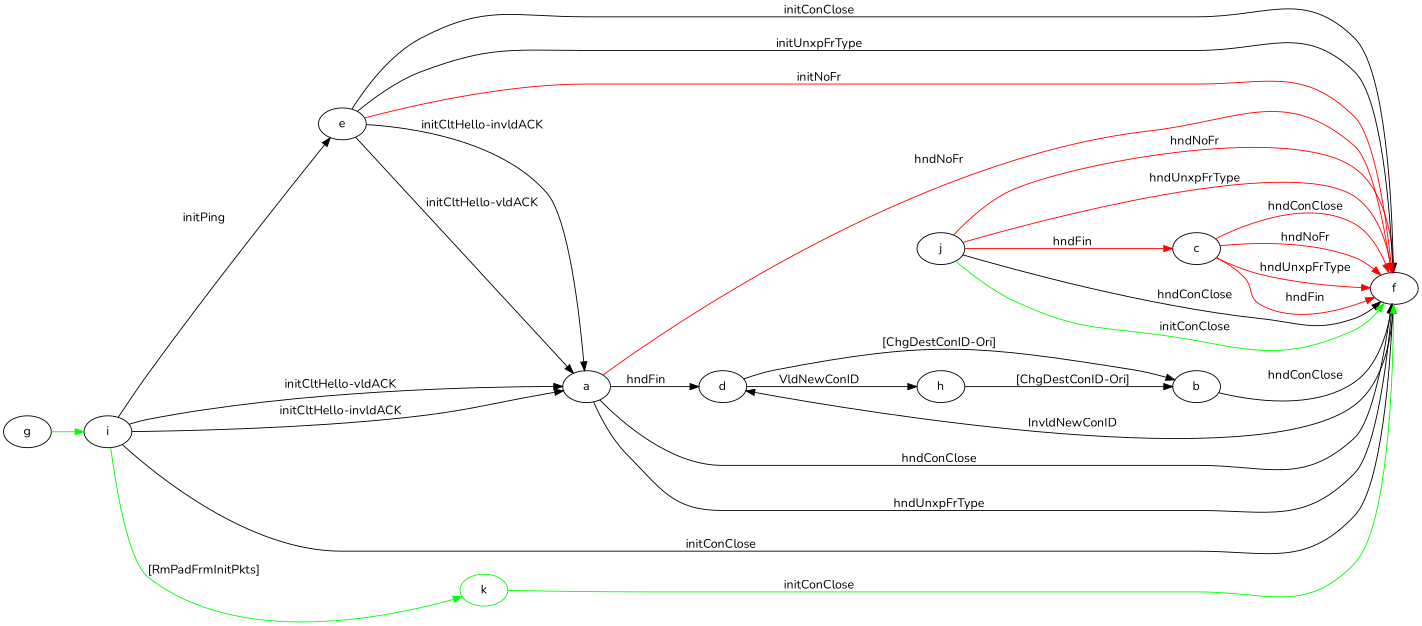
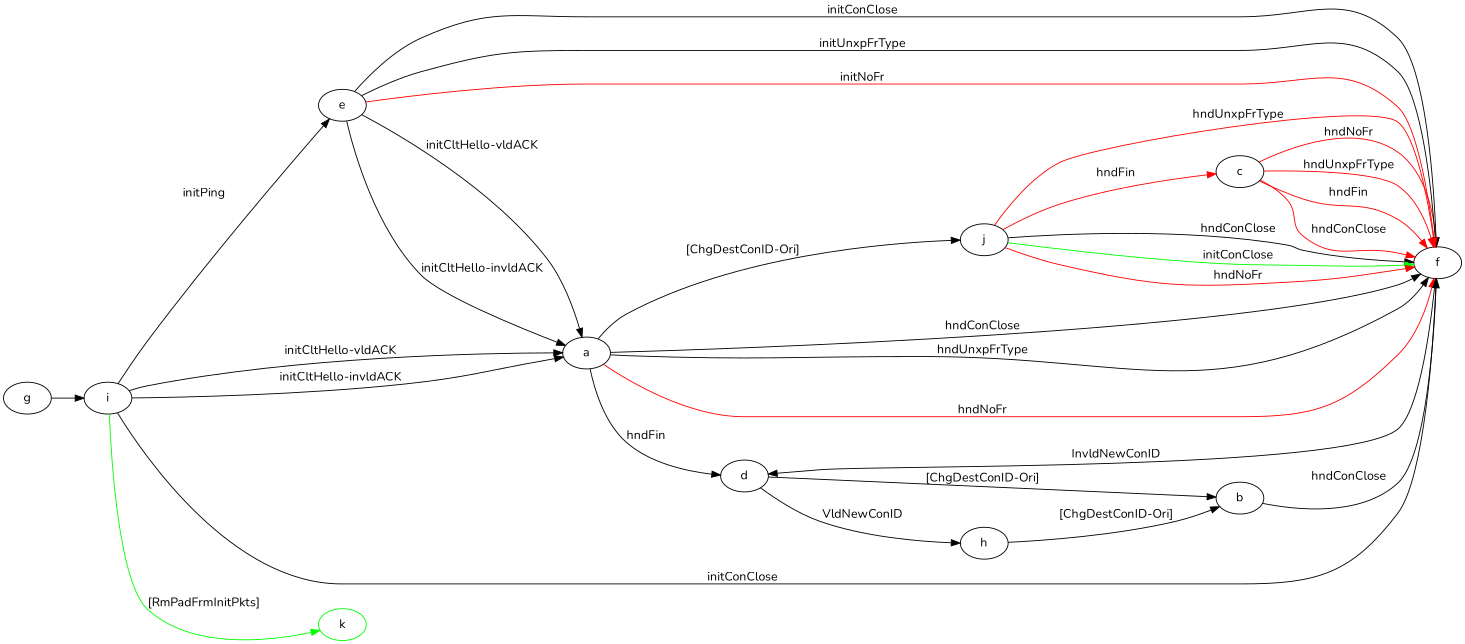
edge "a" -> "j": added, label "[ChgDestConID-Ori]"
edge "g" -> "i": color green -> black
edge "k" -> "f": removed, label "initConClose"
